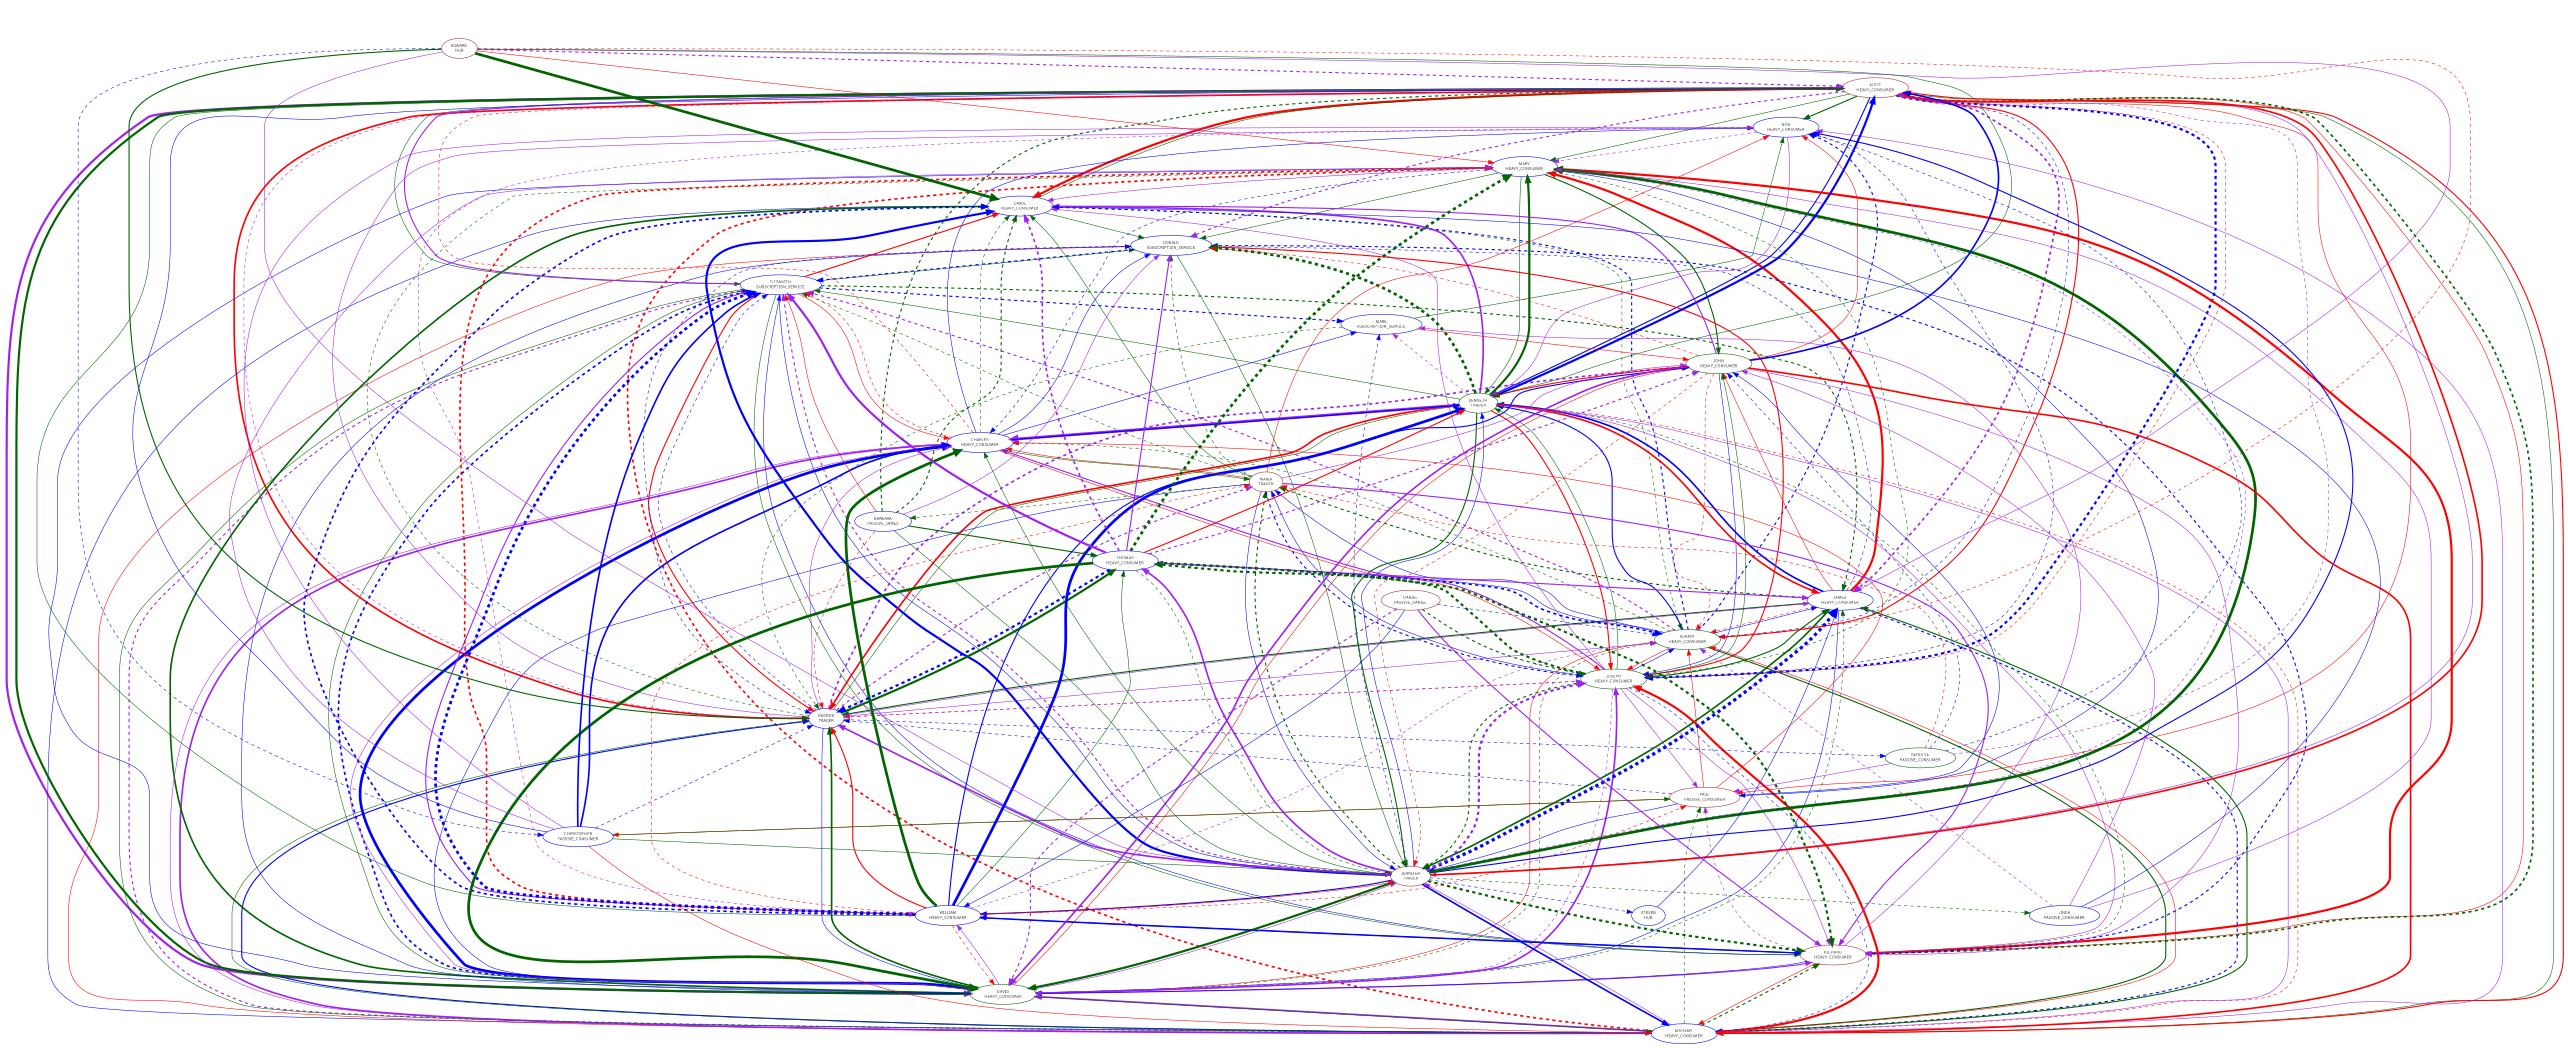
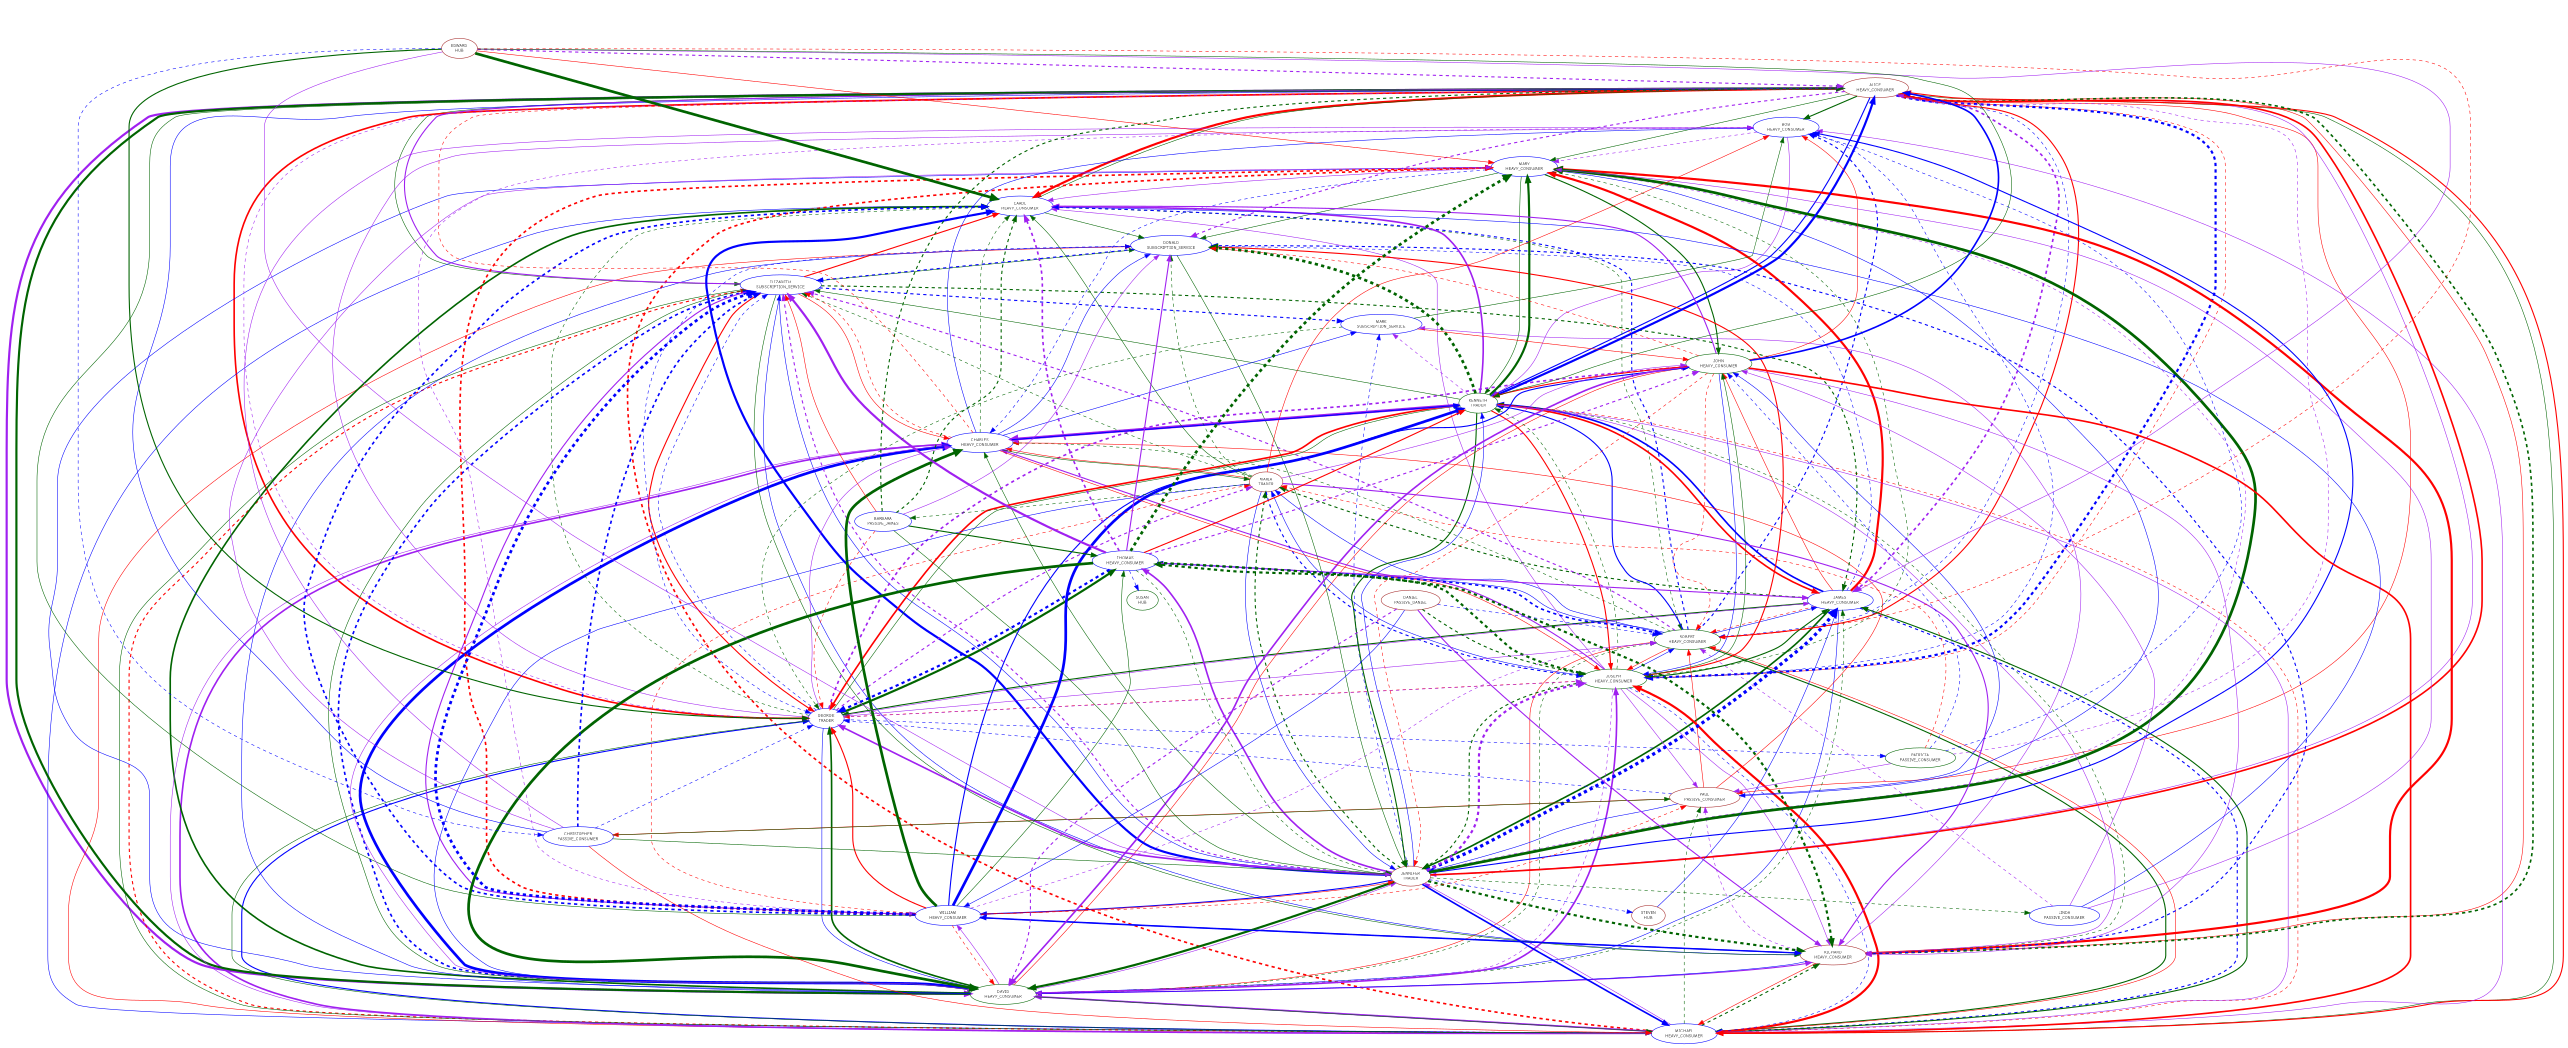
edge "GEORGE TRADER" -> "MARY HEAVY_CONSUMER": now "GEORGE TRADER" -> "CAROL HEAVY_CONSUMER"
edge "JOSEPH HEAVY_CONSUMER" -> "KENNETH TRADER": style solid -> dashed
edge "CHRISTOPHER PASSIVE_CONSUMER" -> "ELIZABETH SUBSCRIPTION_SERVICE": style solid -> dashed
edge "CHRISTOPHER PASSIVE_CONSUMER" -> "CHARLES HEAVY_CONSUMER": removed
node "SUSAN HUB": added
node "STEVEN HUB": color blue -> brown
edge "MICHAEL HEAVY_CONSUMER" -> "ELIZABETH SUBSCRIPTION_SERVICE": color purple -> red
